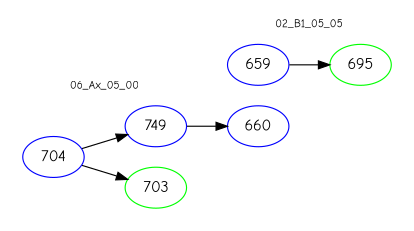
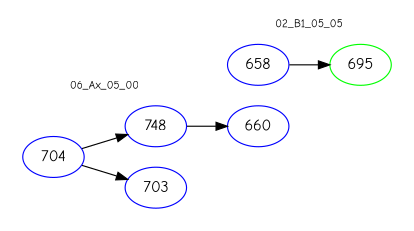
node "659": label "659" -> "658"
node "749": label "749" -> "748"
node "703": color green -> blue
